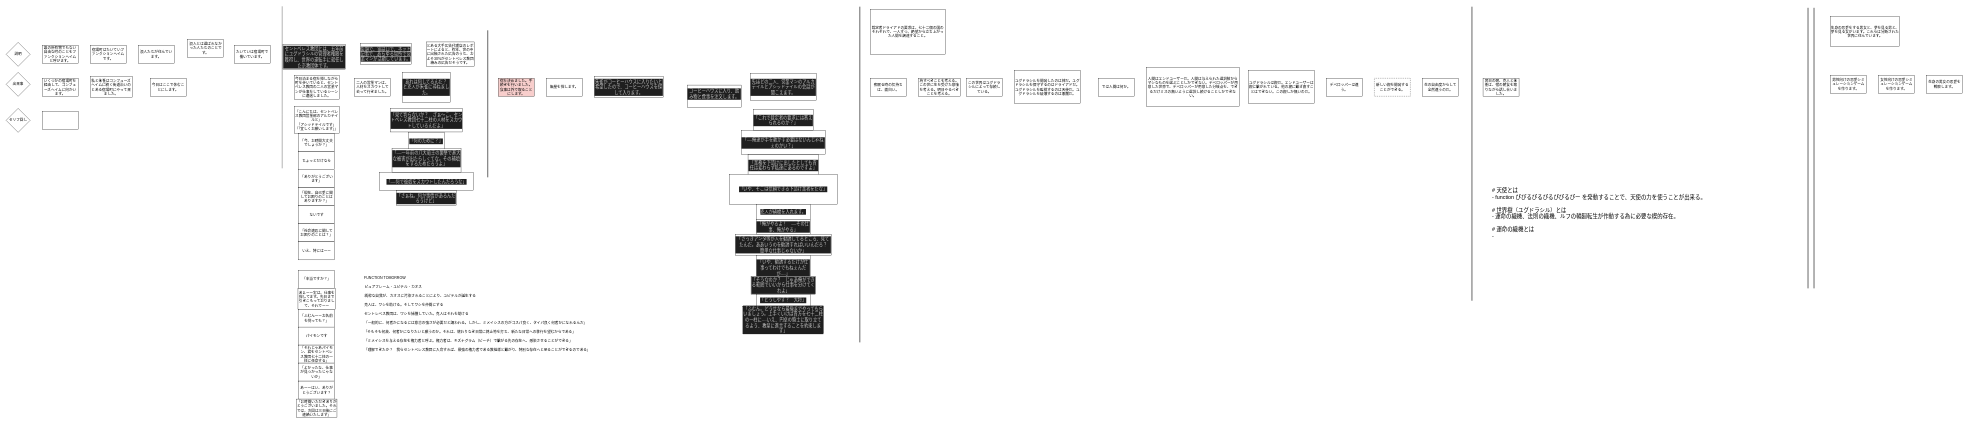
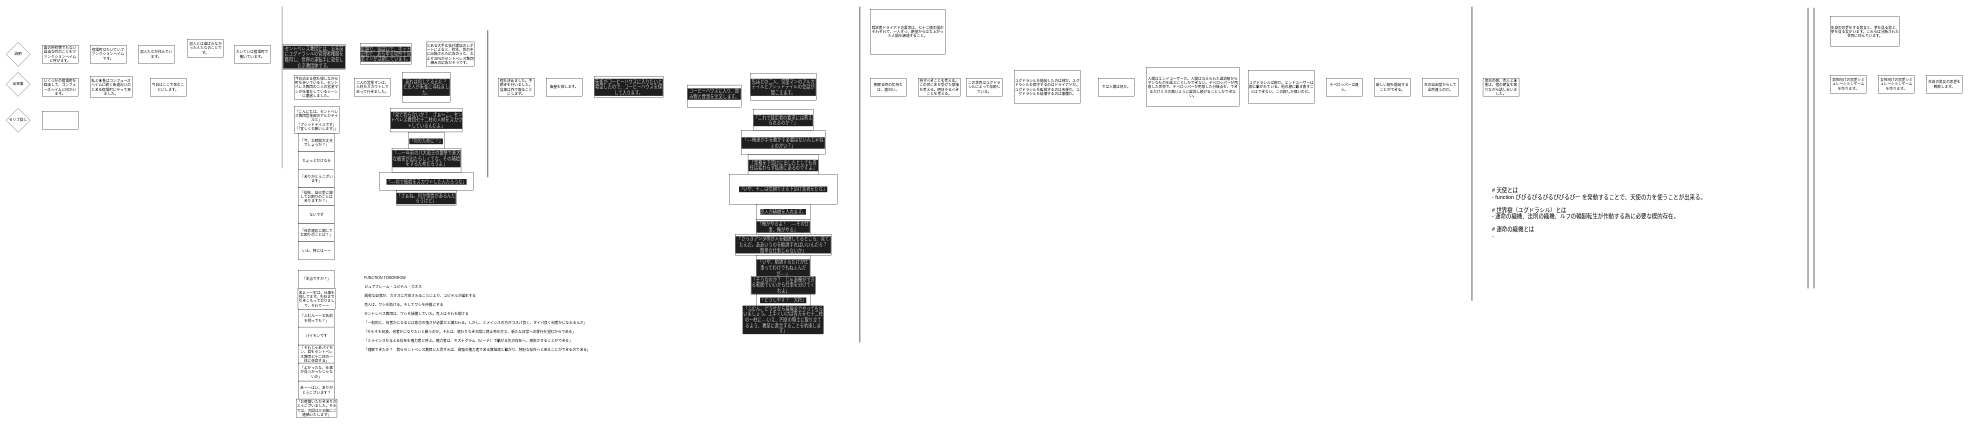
node "宿を決めました。手続きを行いました。食事は外で取ることにします。": fillcolor #f8cecc -> #ffffff
node "新しい楔を開発することができる。": style dashed -> solid
